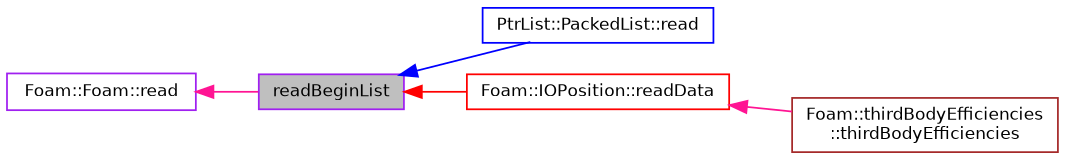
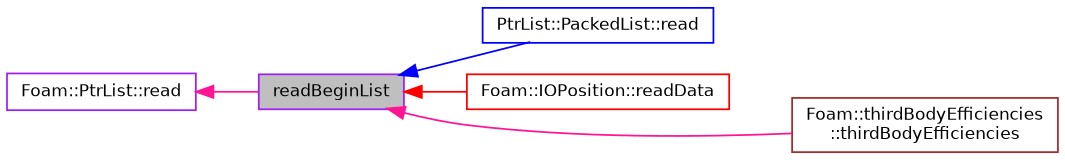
node "Foam::Foam::read": label "Foam::Foam::read" -> "Foam::PtrList::read"
edge "Foam::thirdBodyEfficiencies ::thirdBodyEfficiencies" -> "Foam::IOPosition::readData": now "Foam::thirdBodyEfficiencies ::thirdBodyEfficiencies" -> "readBeginList"
